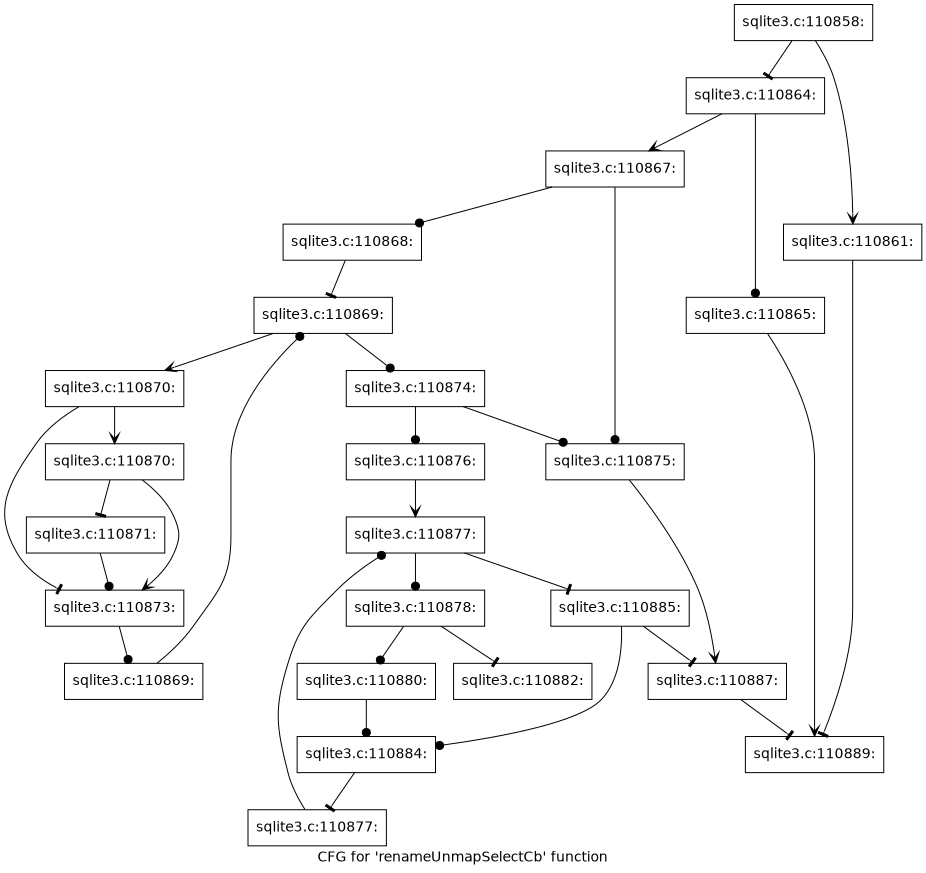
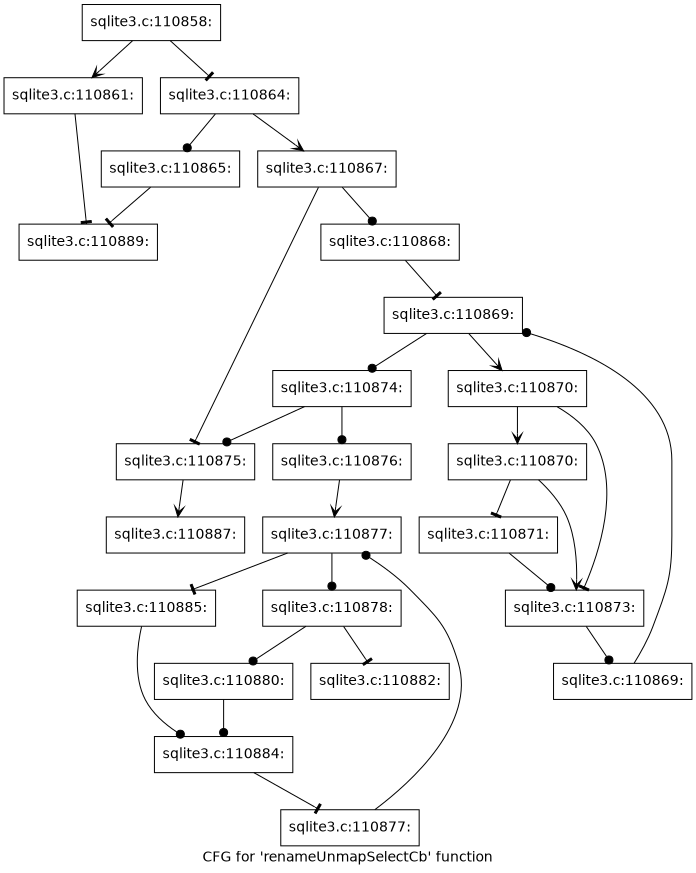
edge "sqlite3.c:110867:" -> "sqlite3.c:110875:": arrowhead dot -> tee
edge "sqlite3.c:110865:" -> "sqlite3.c:110889:": arrowhead vee -> tee
edge "sqlite3.c:110885:" -> "sqlite3.c:110887:": removed
edge "sqlite3.c:110887:" -> "sqlite3.c:110889:": removed
